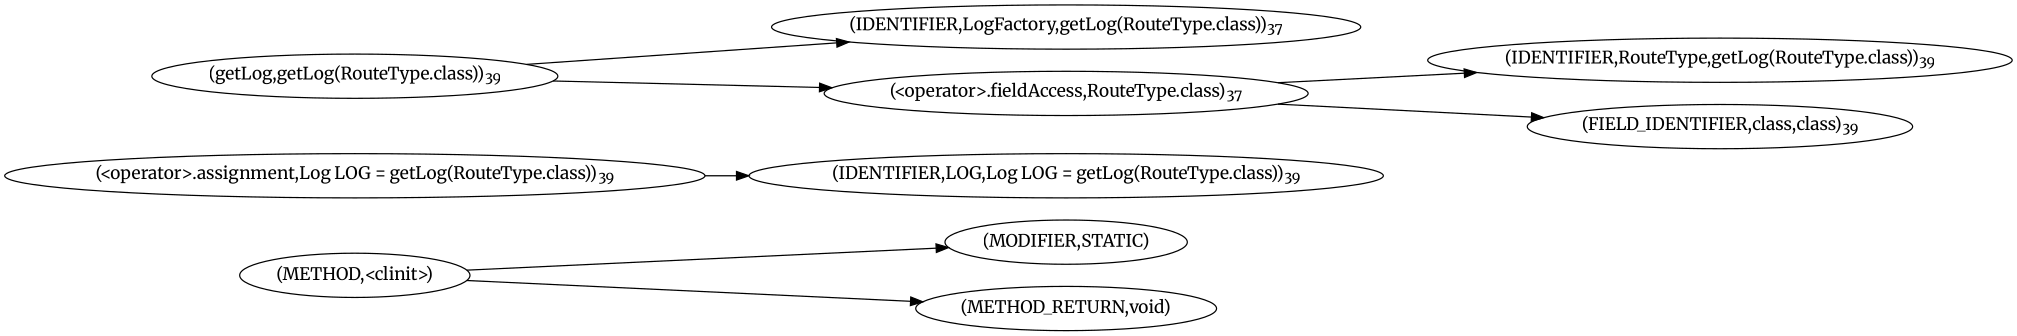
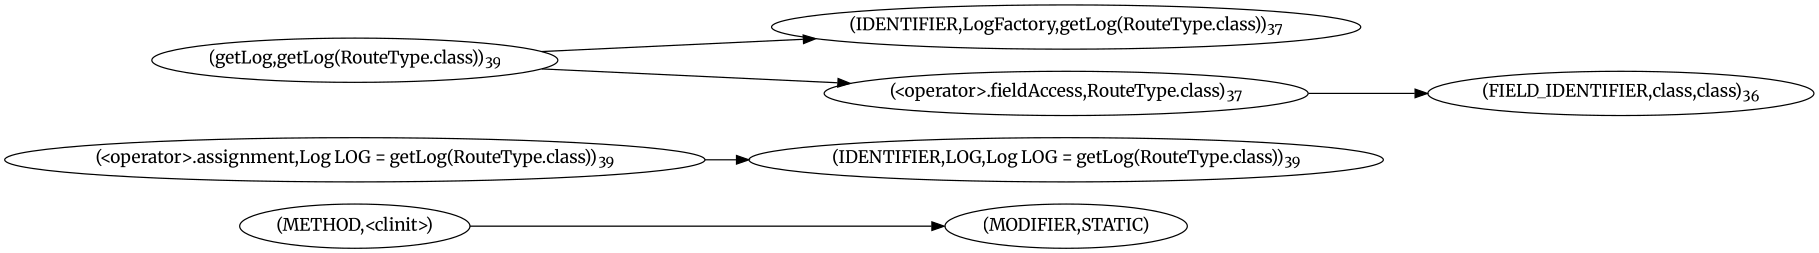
node "(IDENTIFIER,RouteType,getLog(RouteType.class))": removed
node "(FIELD_IDENTIFIER,class,class)": text "39" -> "36"
node "(METHOD_RETURN,void)": removed
